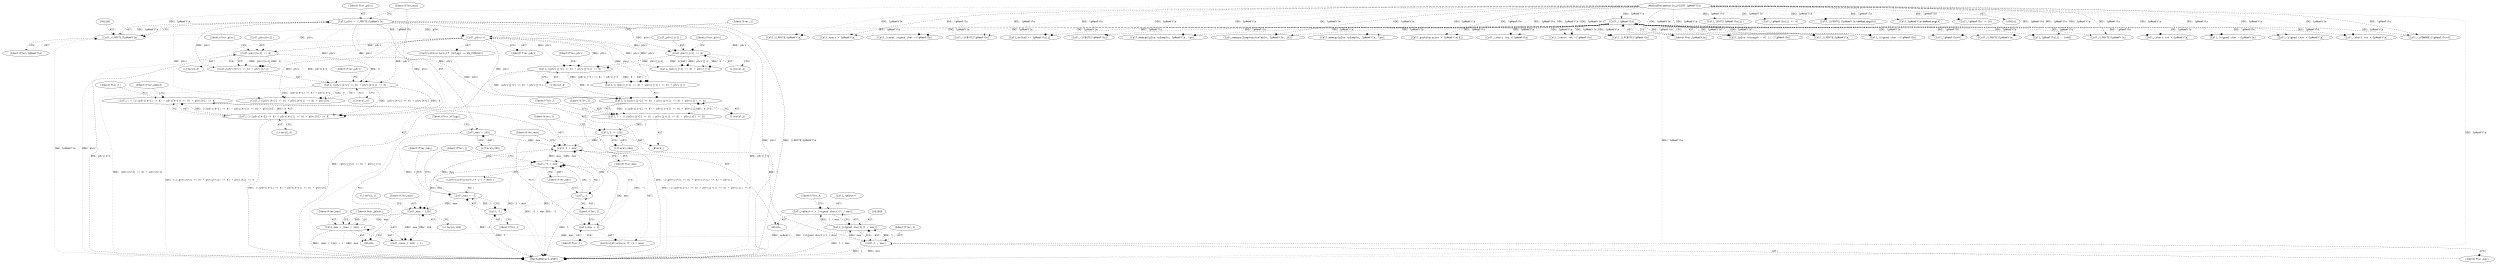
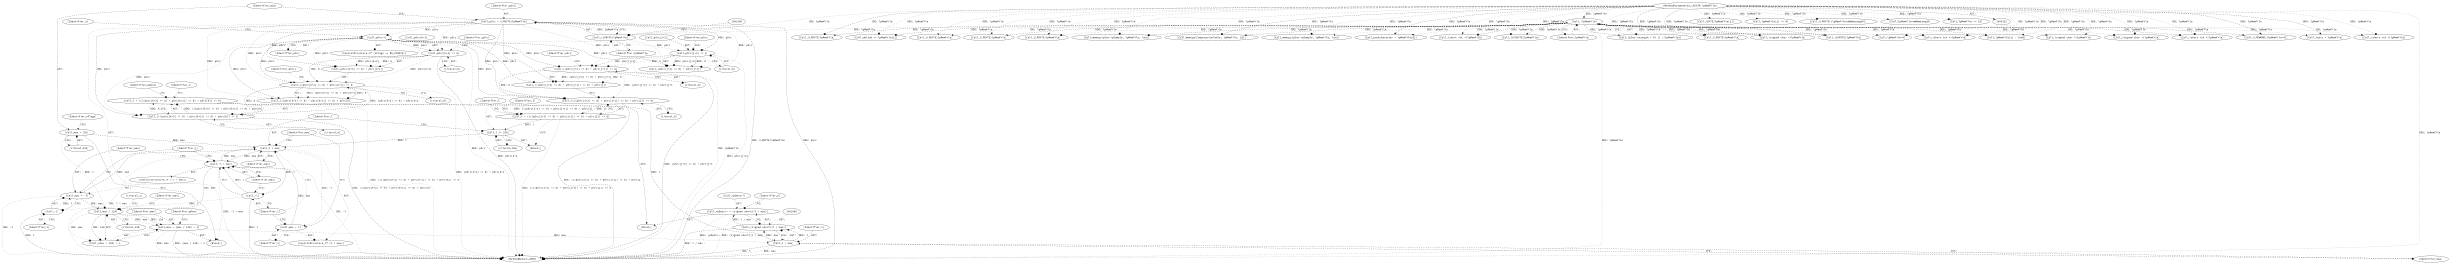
node "(Call,(const signed char *)lpMemFile)": removed
edge "(Call,pSrc++)" -> "(Call,(pSrc[j+2] << 8) + pSrc[j+1])": arrowhead normal -> box
